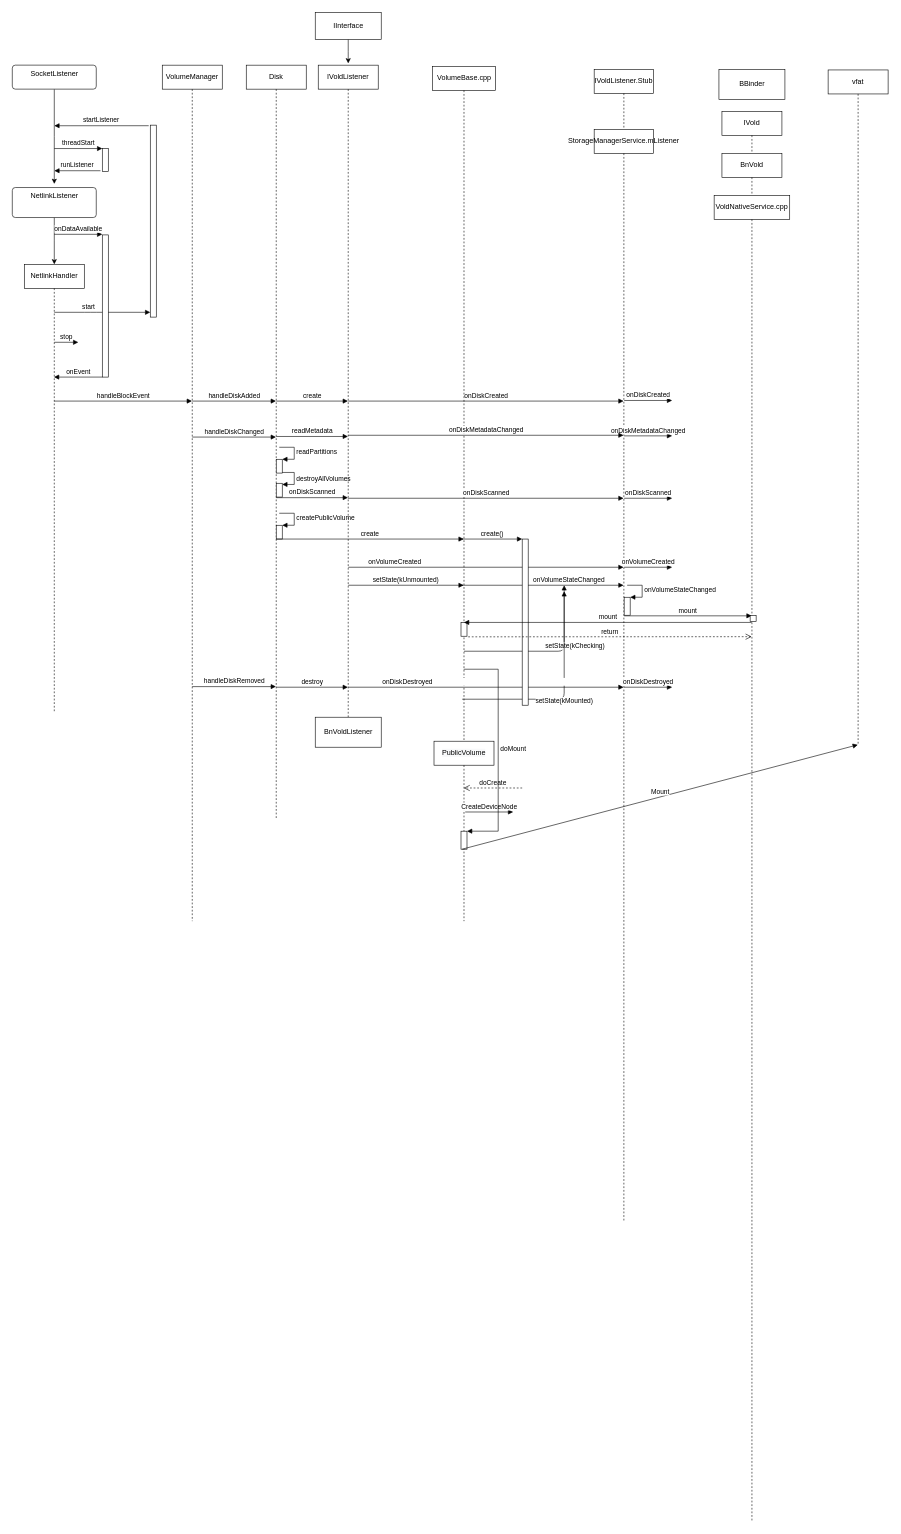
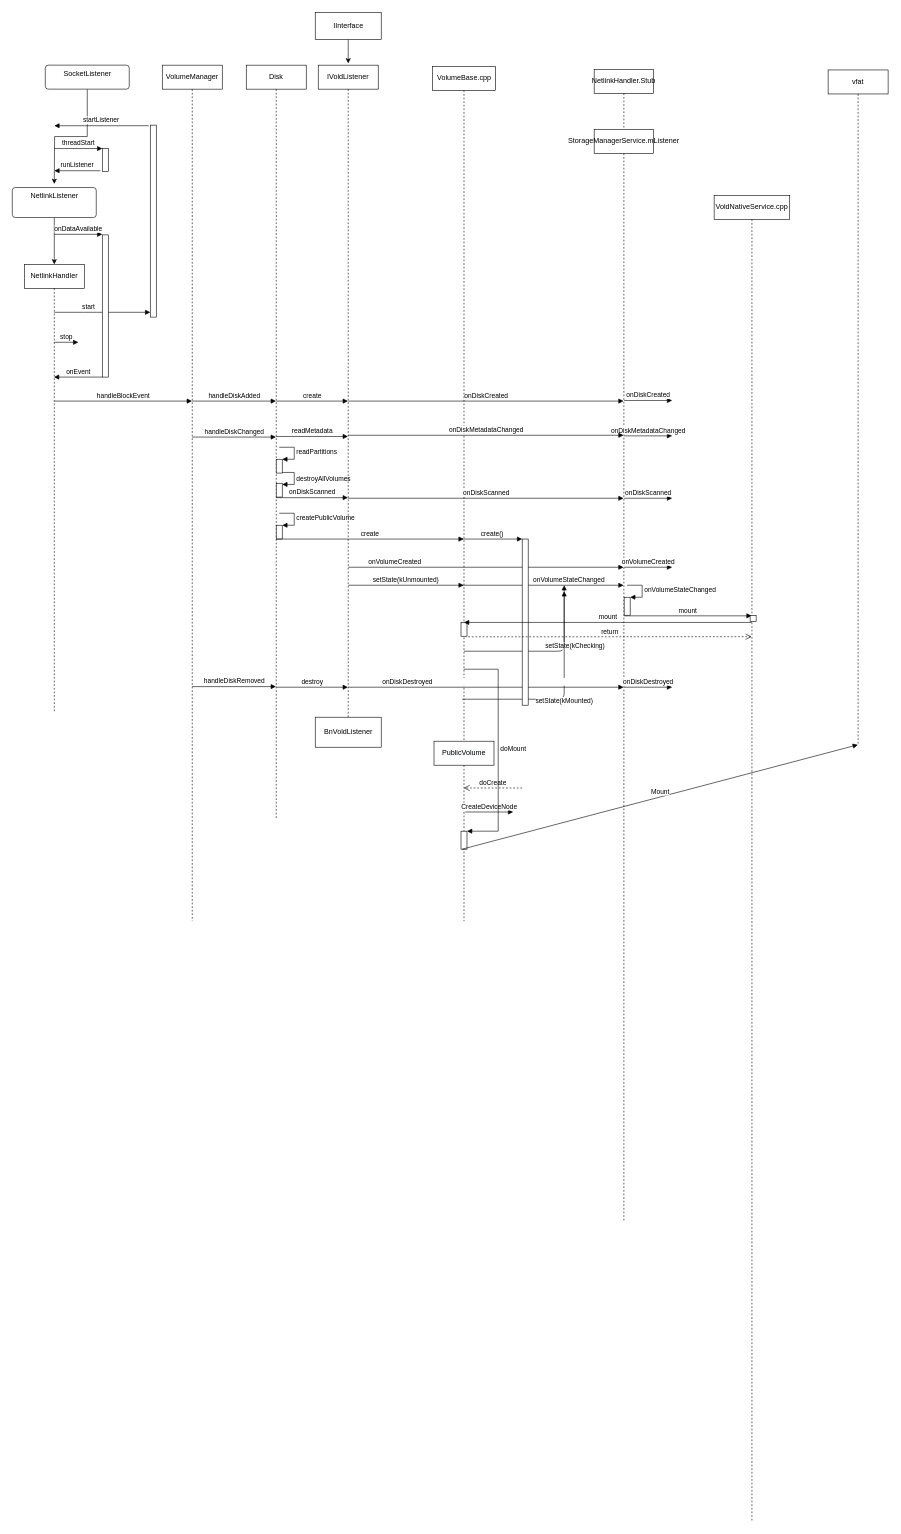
node "SocketListener": moved (54, 77) -> (87, 77)
node "IVoldListener.Stub": label "IVoldListener.Stub" -> "NetlinkHandler.Stub"
node "BBinder": removed
node "IVold": removed
node "BnVold": removed
